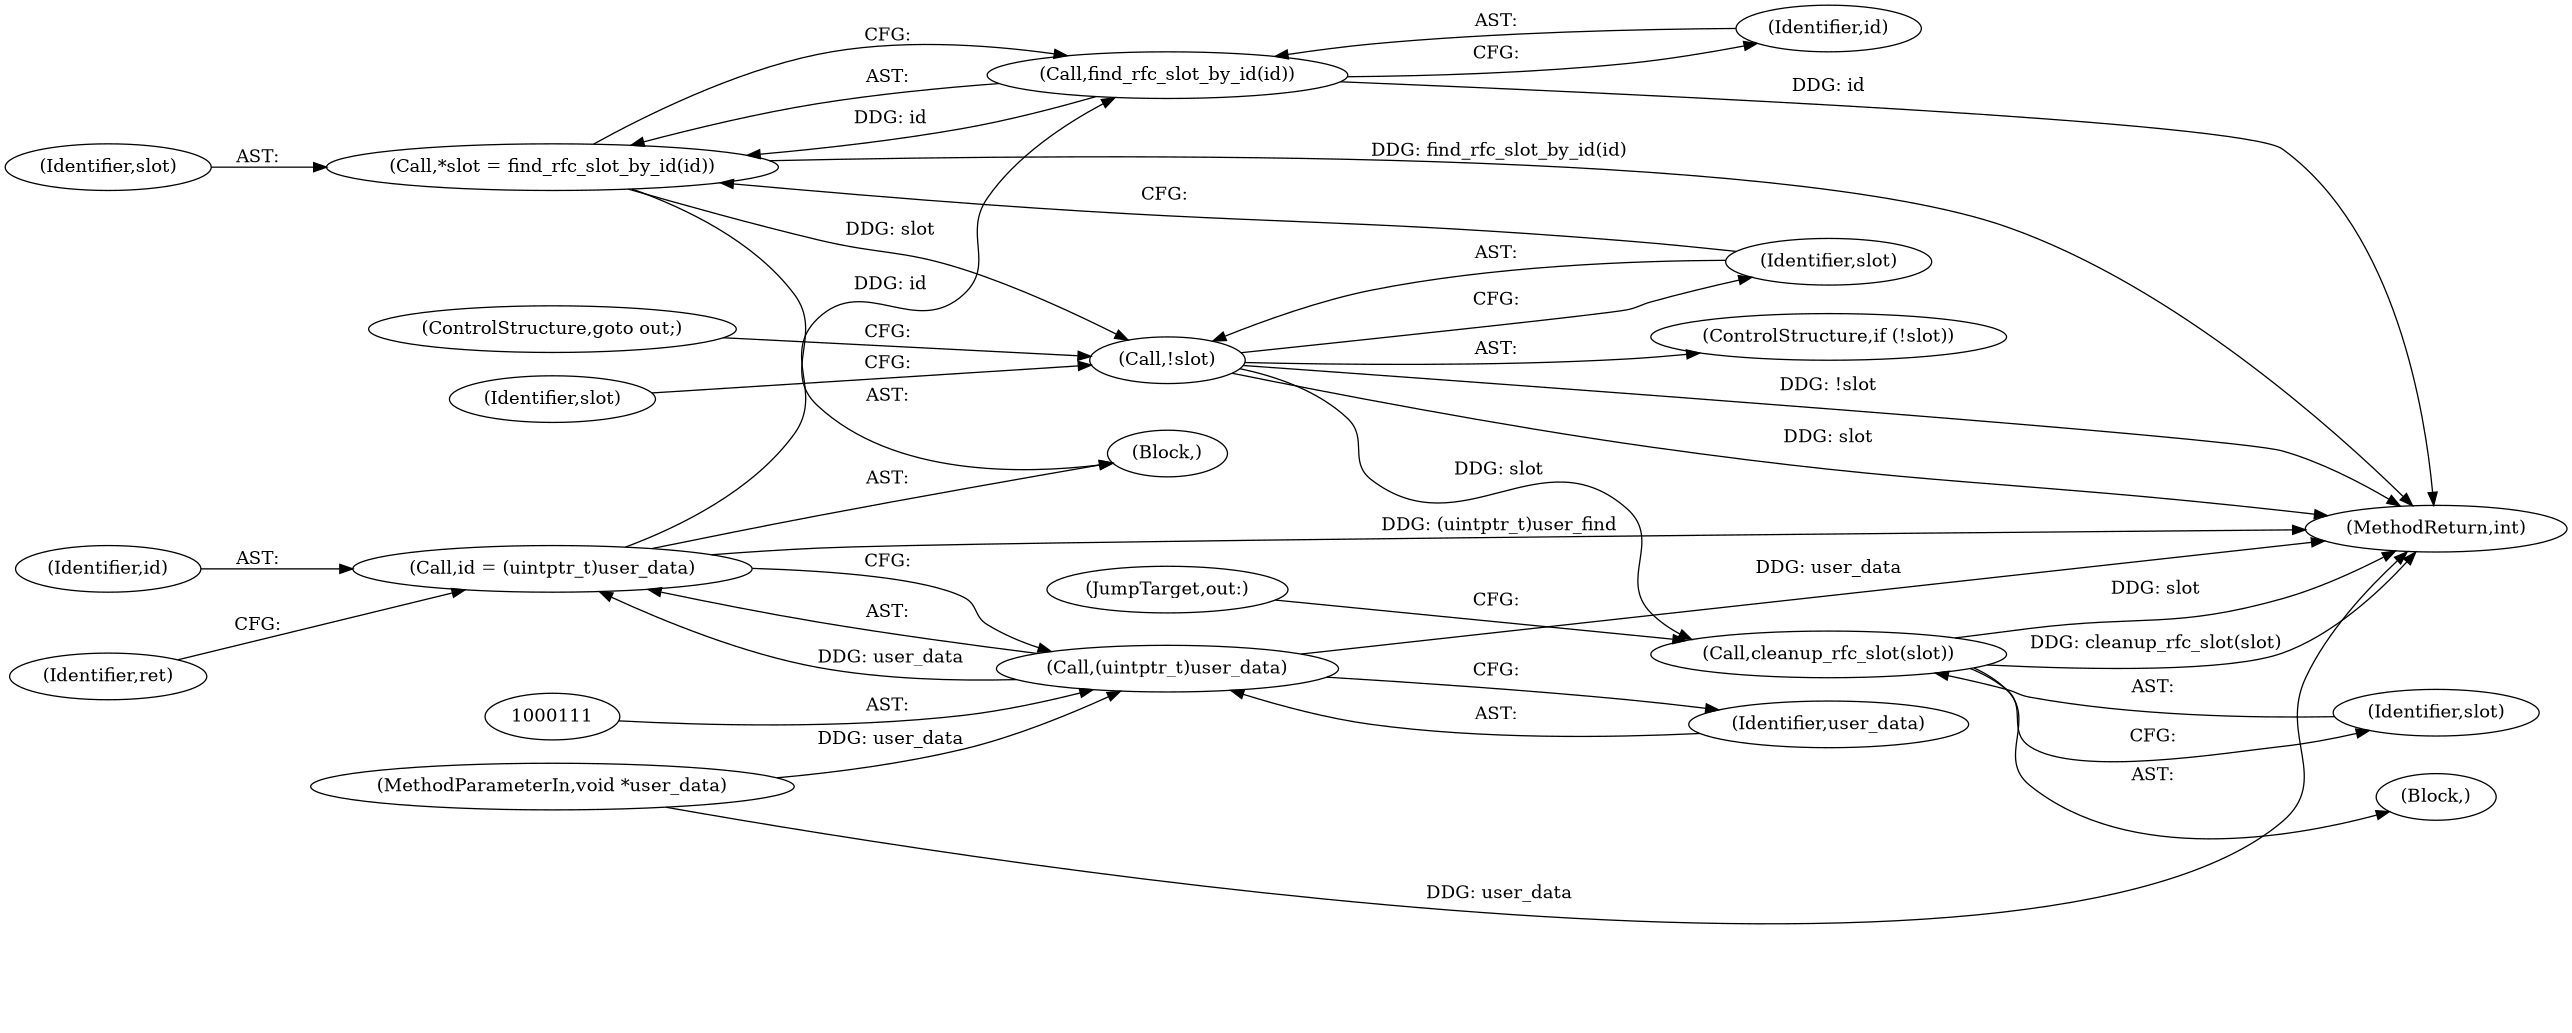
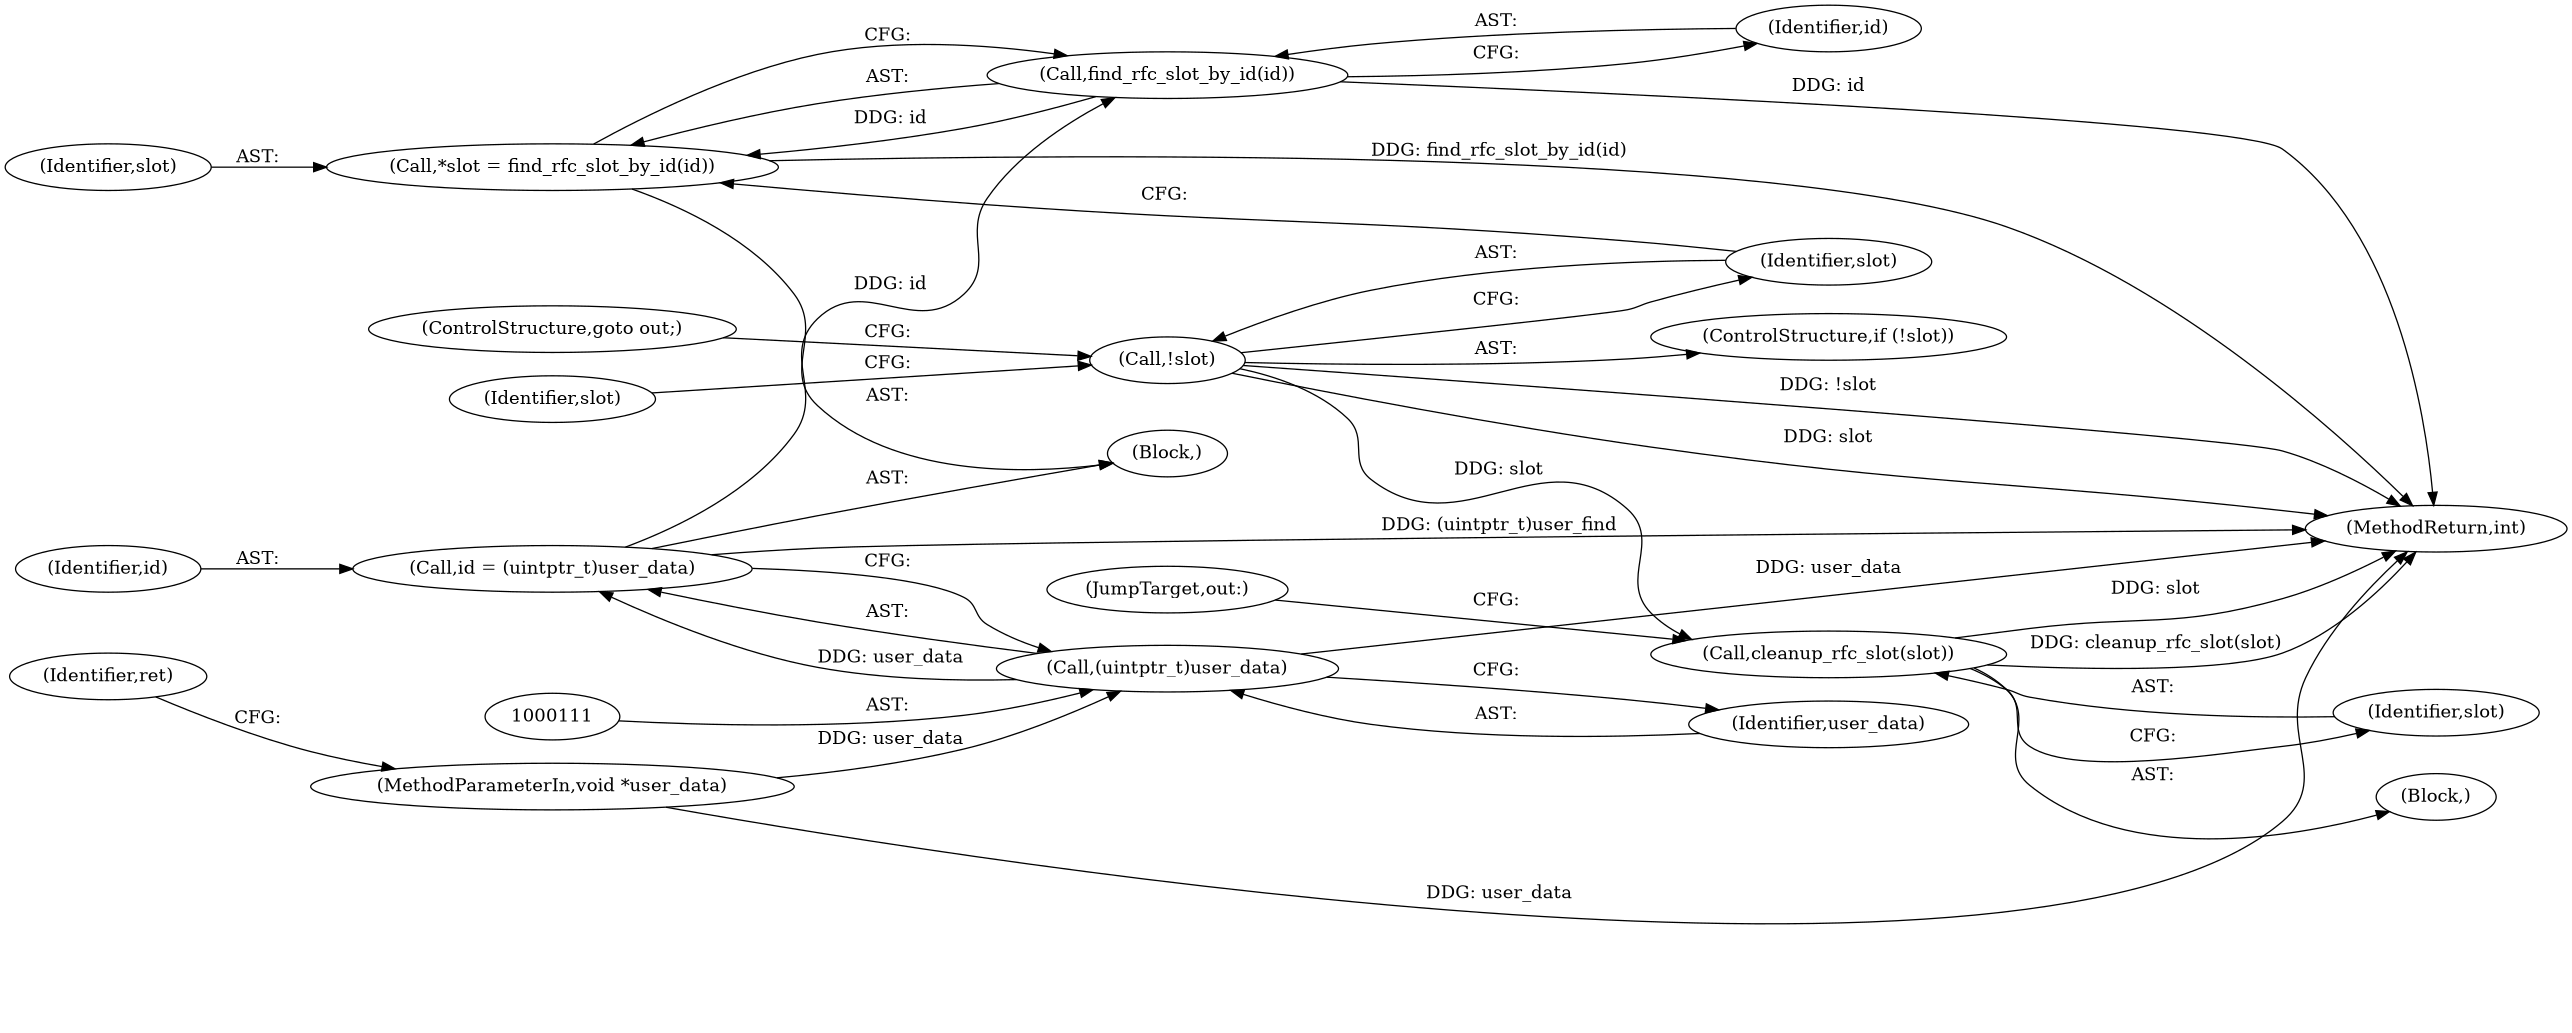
edge "(Call,*slot = find_rfc_slot_by_id(id))" -> "(Call,!slot)": removed, label "DDG: slot"
edge "(Identifier,ret)" -> "(Call,id = (uintptr_t)user_data)": now "(Identifier,ret)" -> "(MethodParameterIn,void *user_data)"
